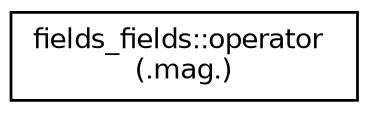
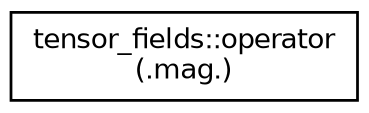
node "fields_fields::operator (.mag.)": label "fields_fields::operator (.mag.)" -> "tensor_fields::operator (.mag.)"
